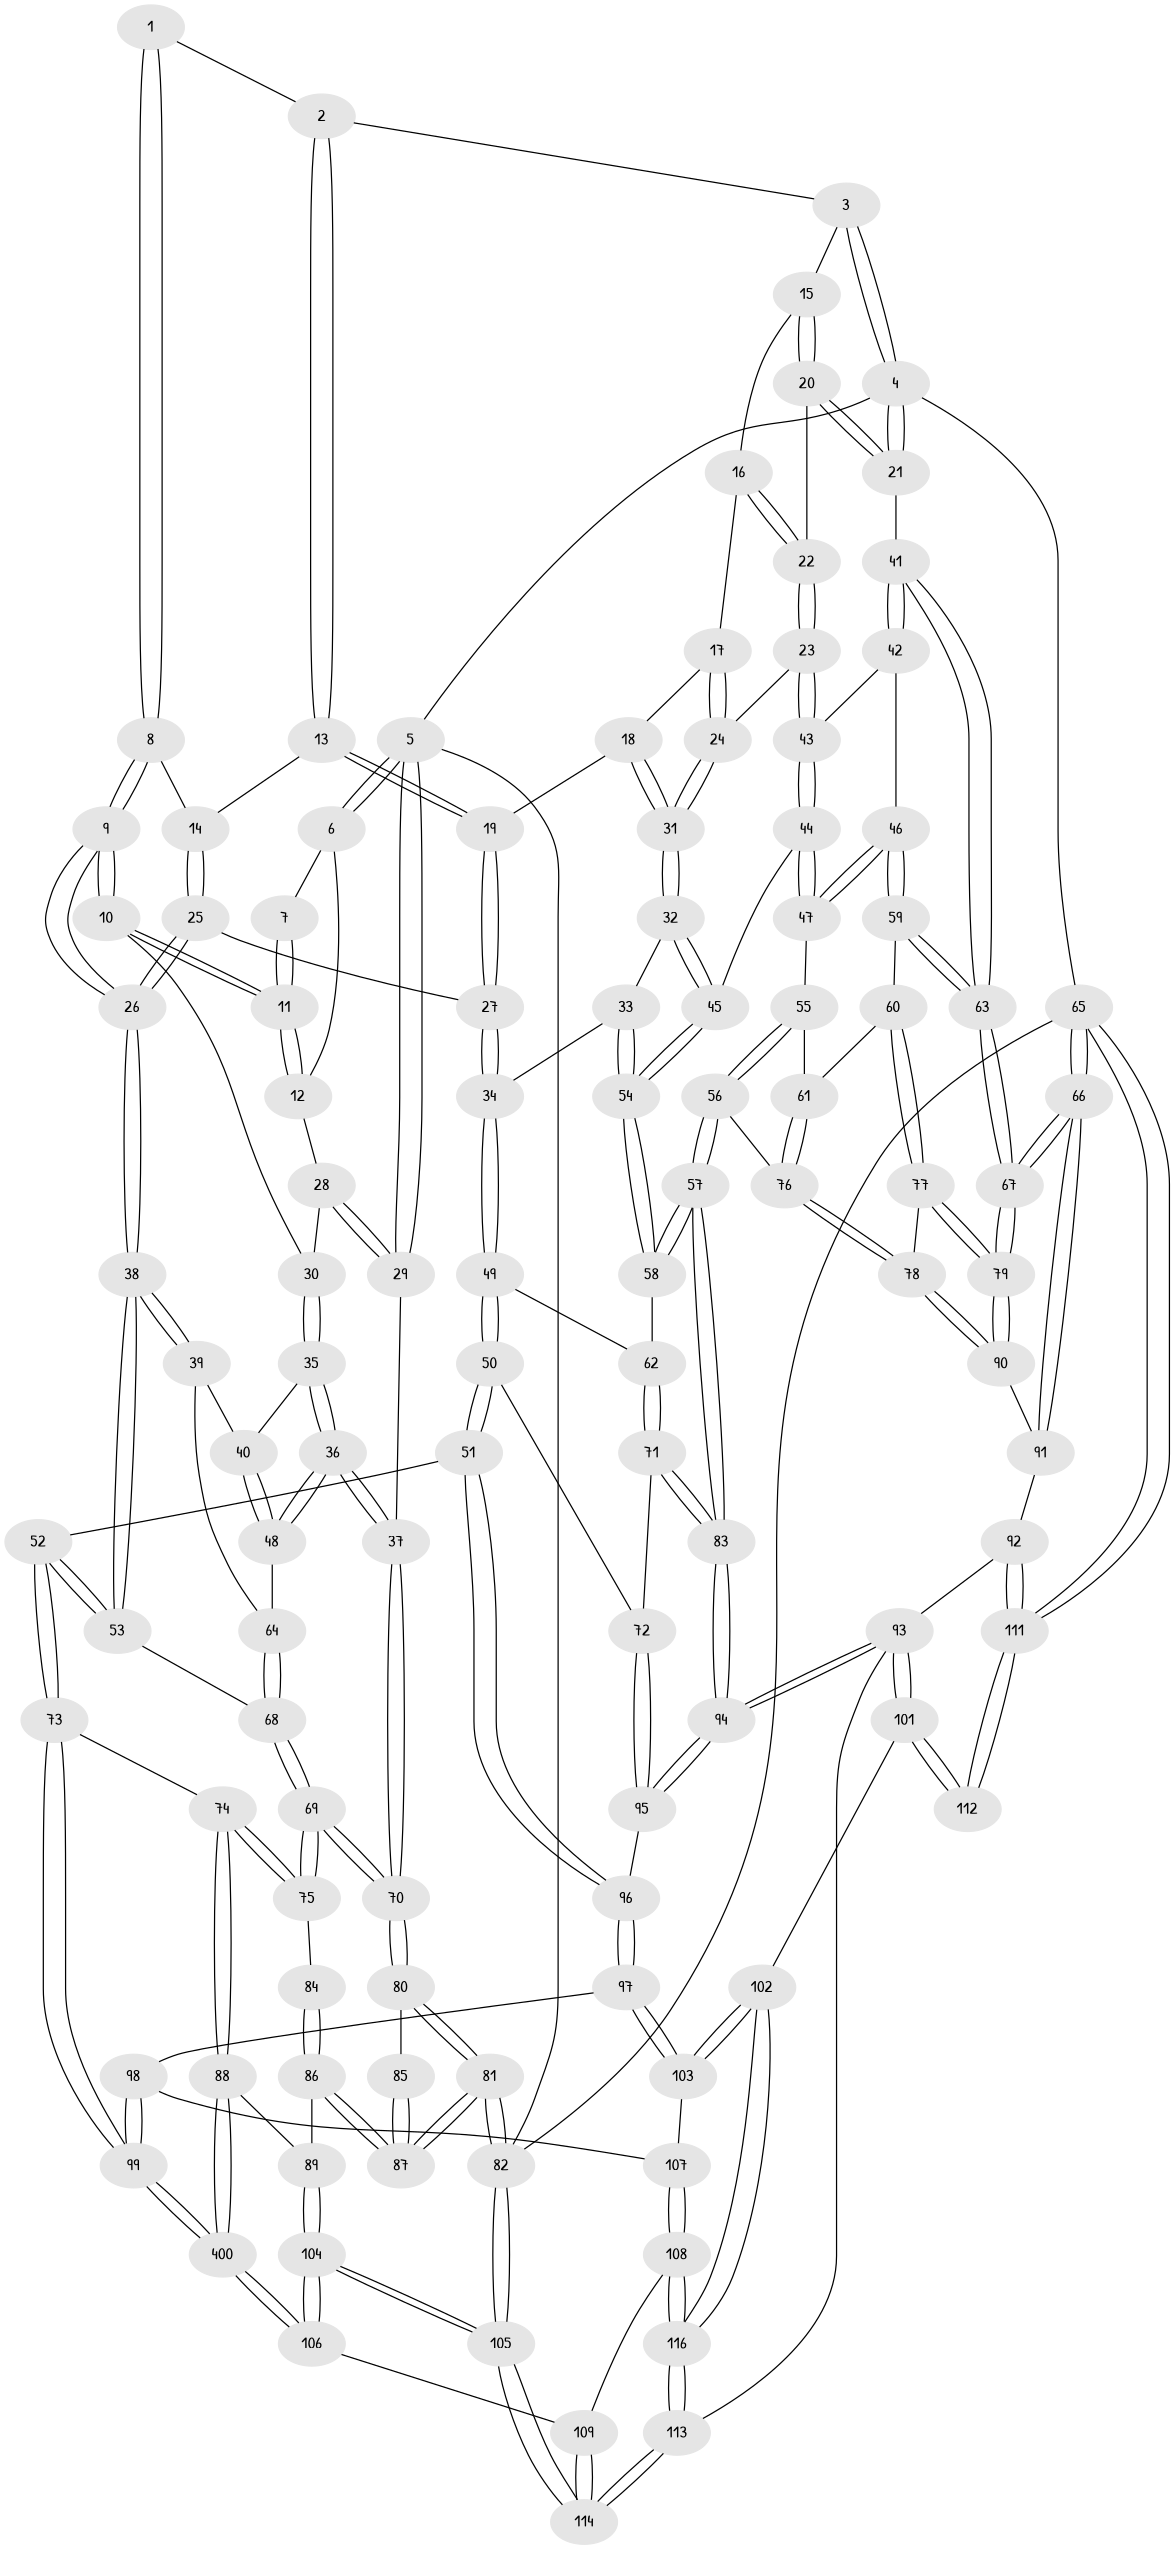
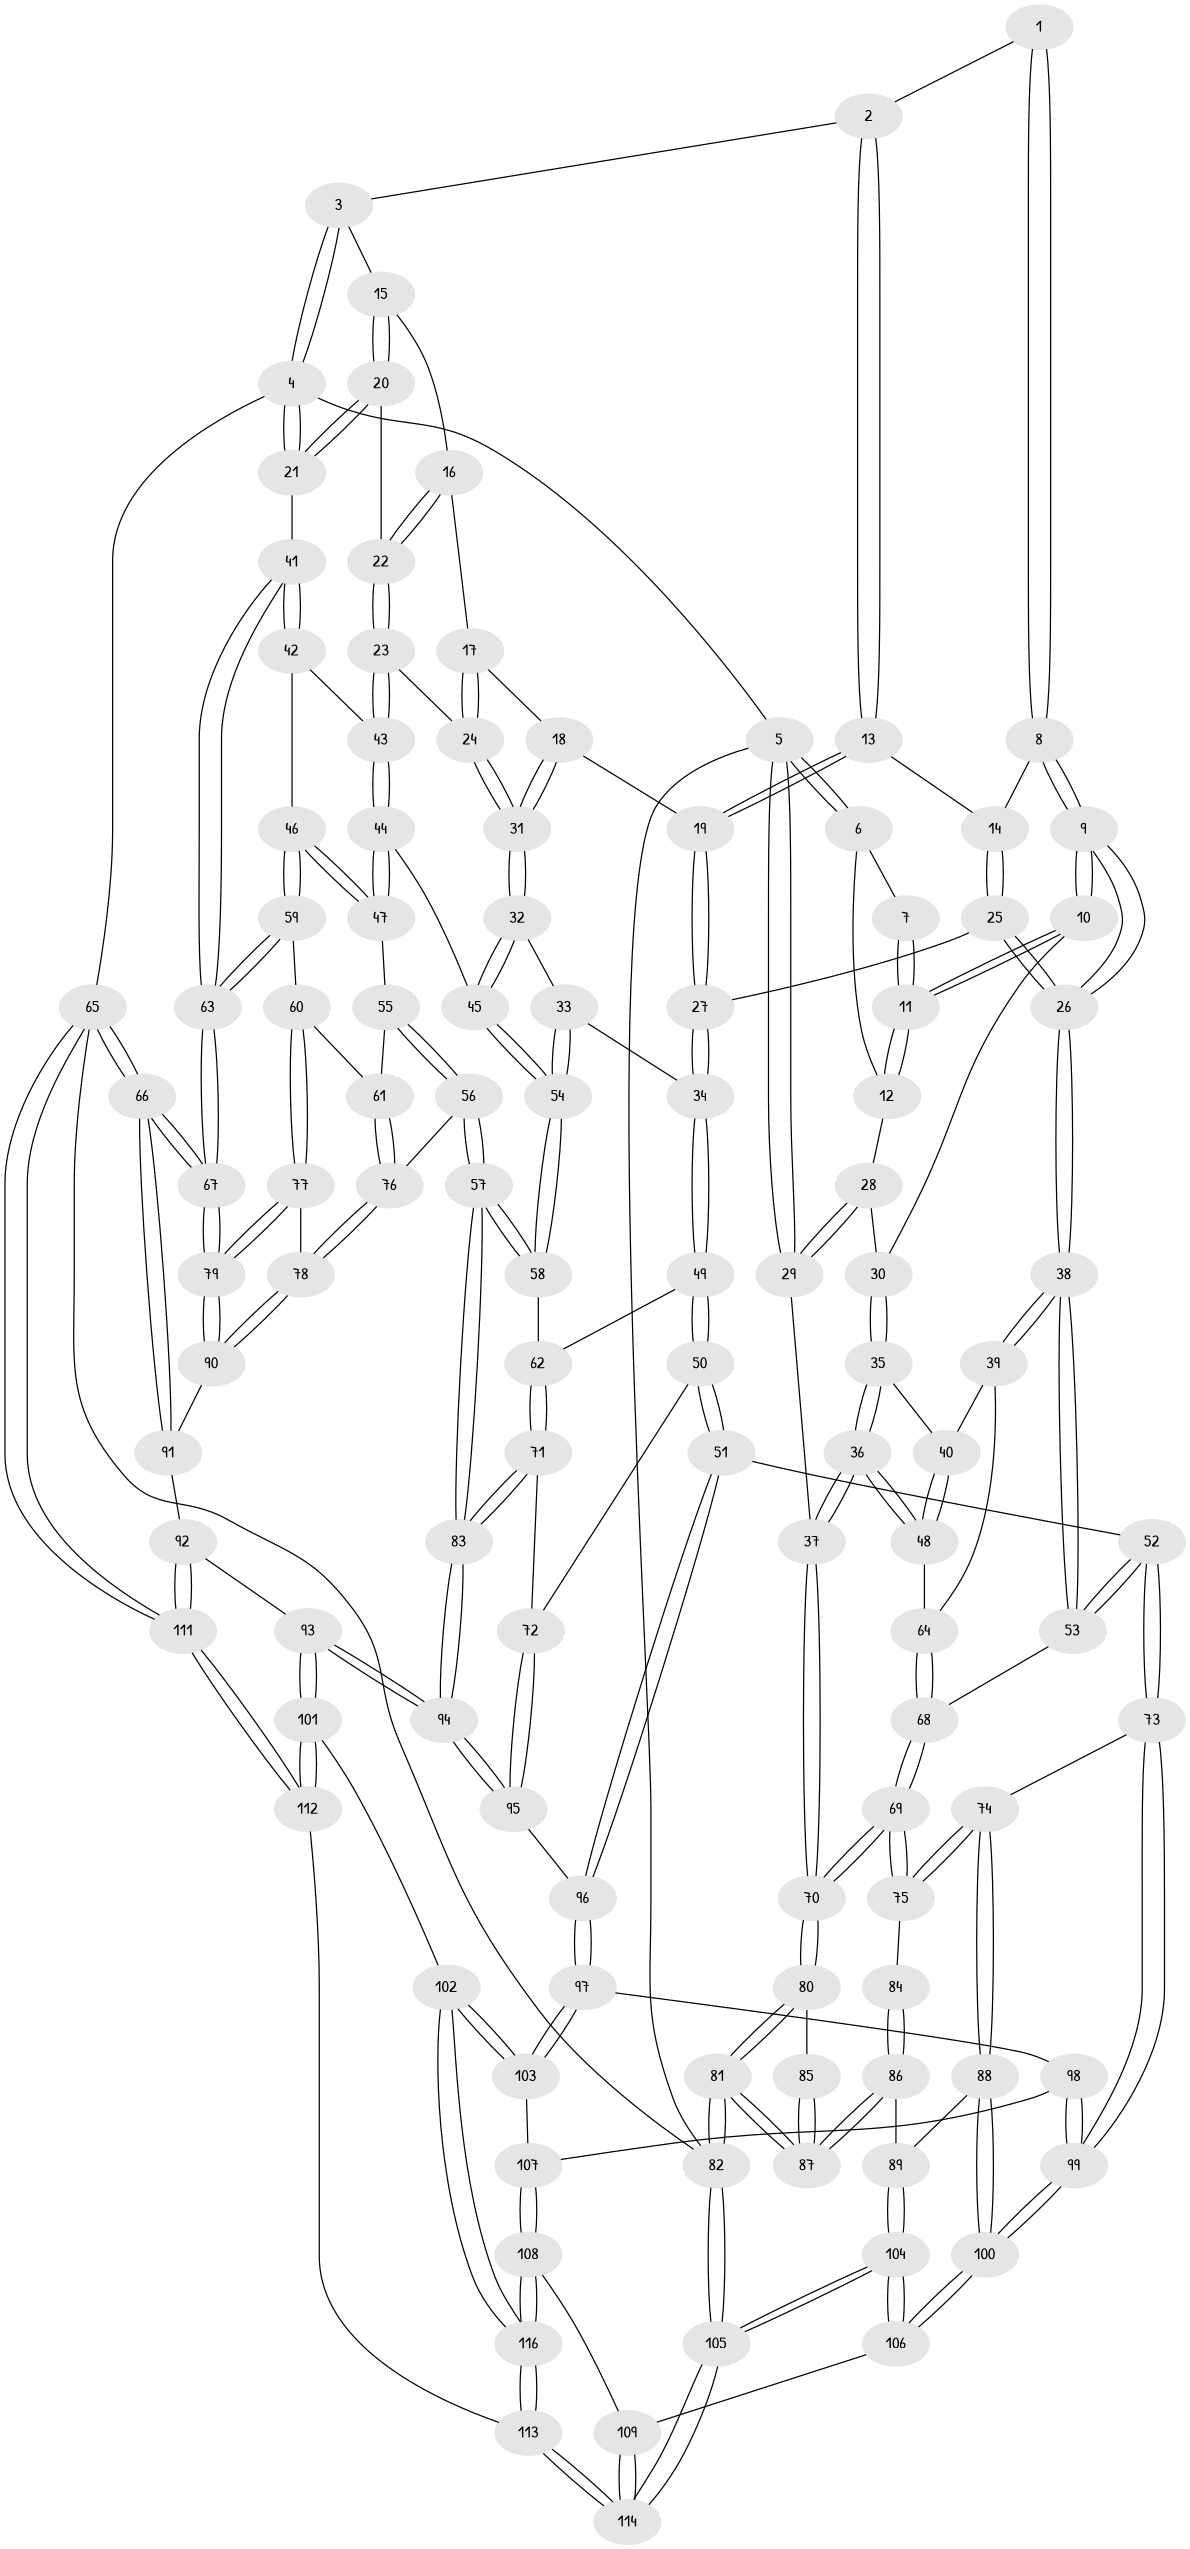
edge "93" -- "113": now "112" -- "113"
node "400": label "400" -> "100"
